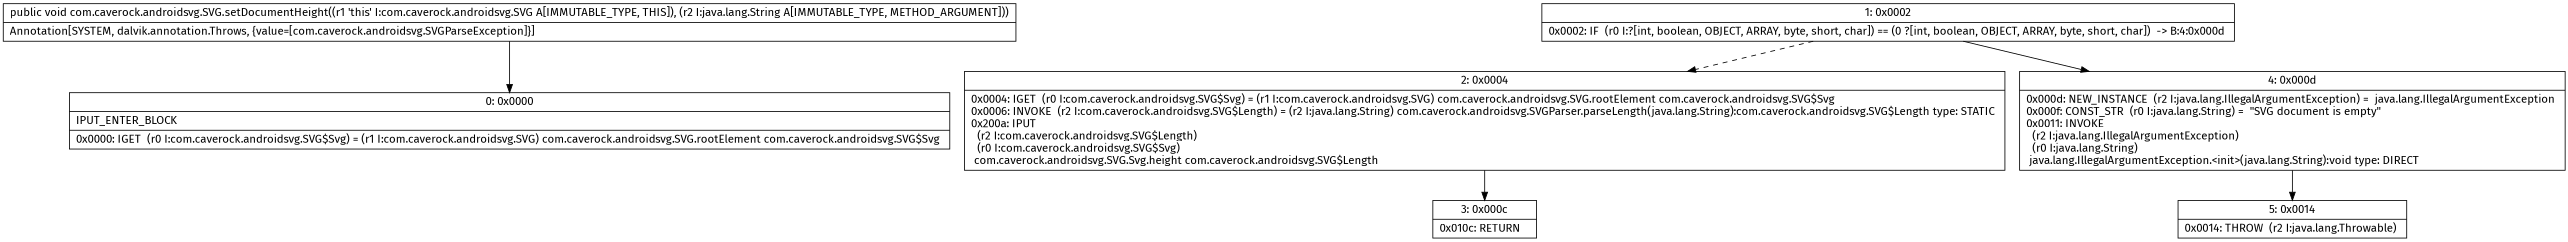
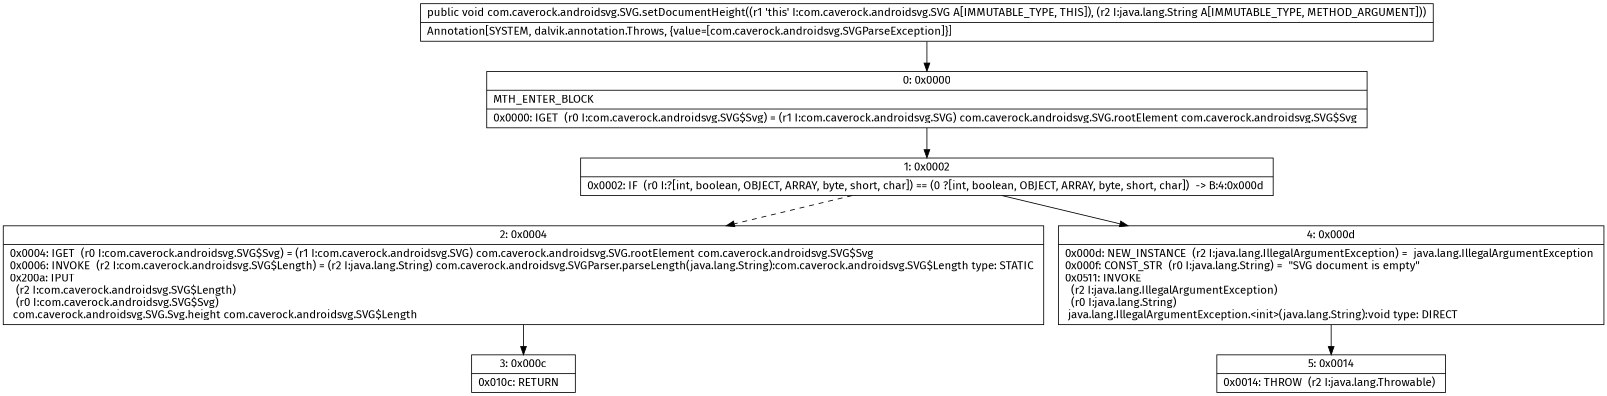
node "0: 0x0000": text "IPUT_ENTER_BLOCK" -> "MTH_ENTER_BLOCK"
node "4: 0x000d": text "0x0011: INVOKE" -> "0x0511: INVOKE"
edge "0: 0x0000" -> "1: 0x0002": added
